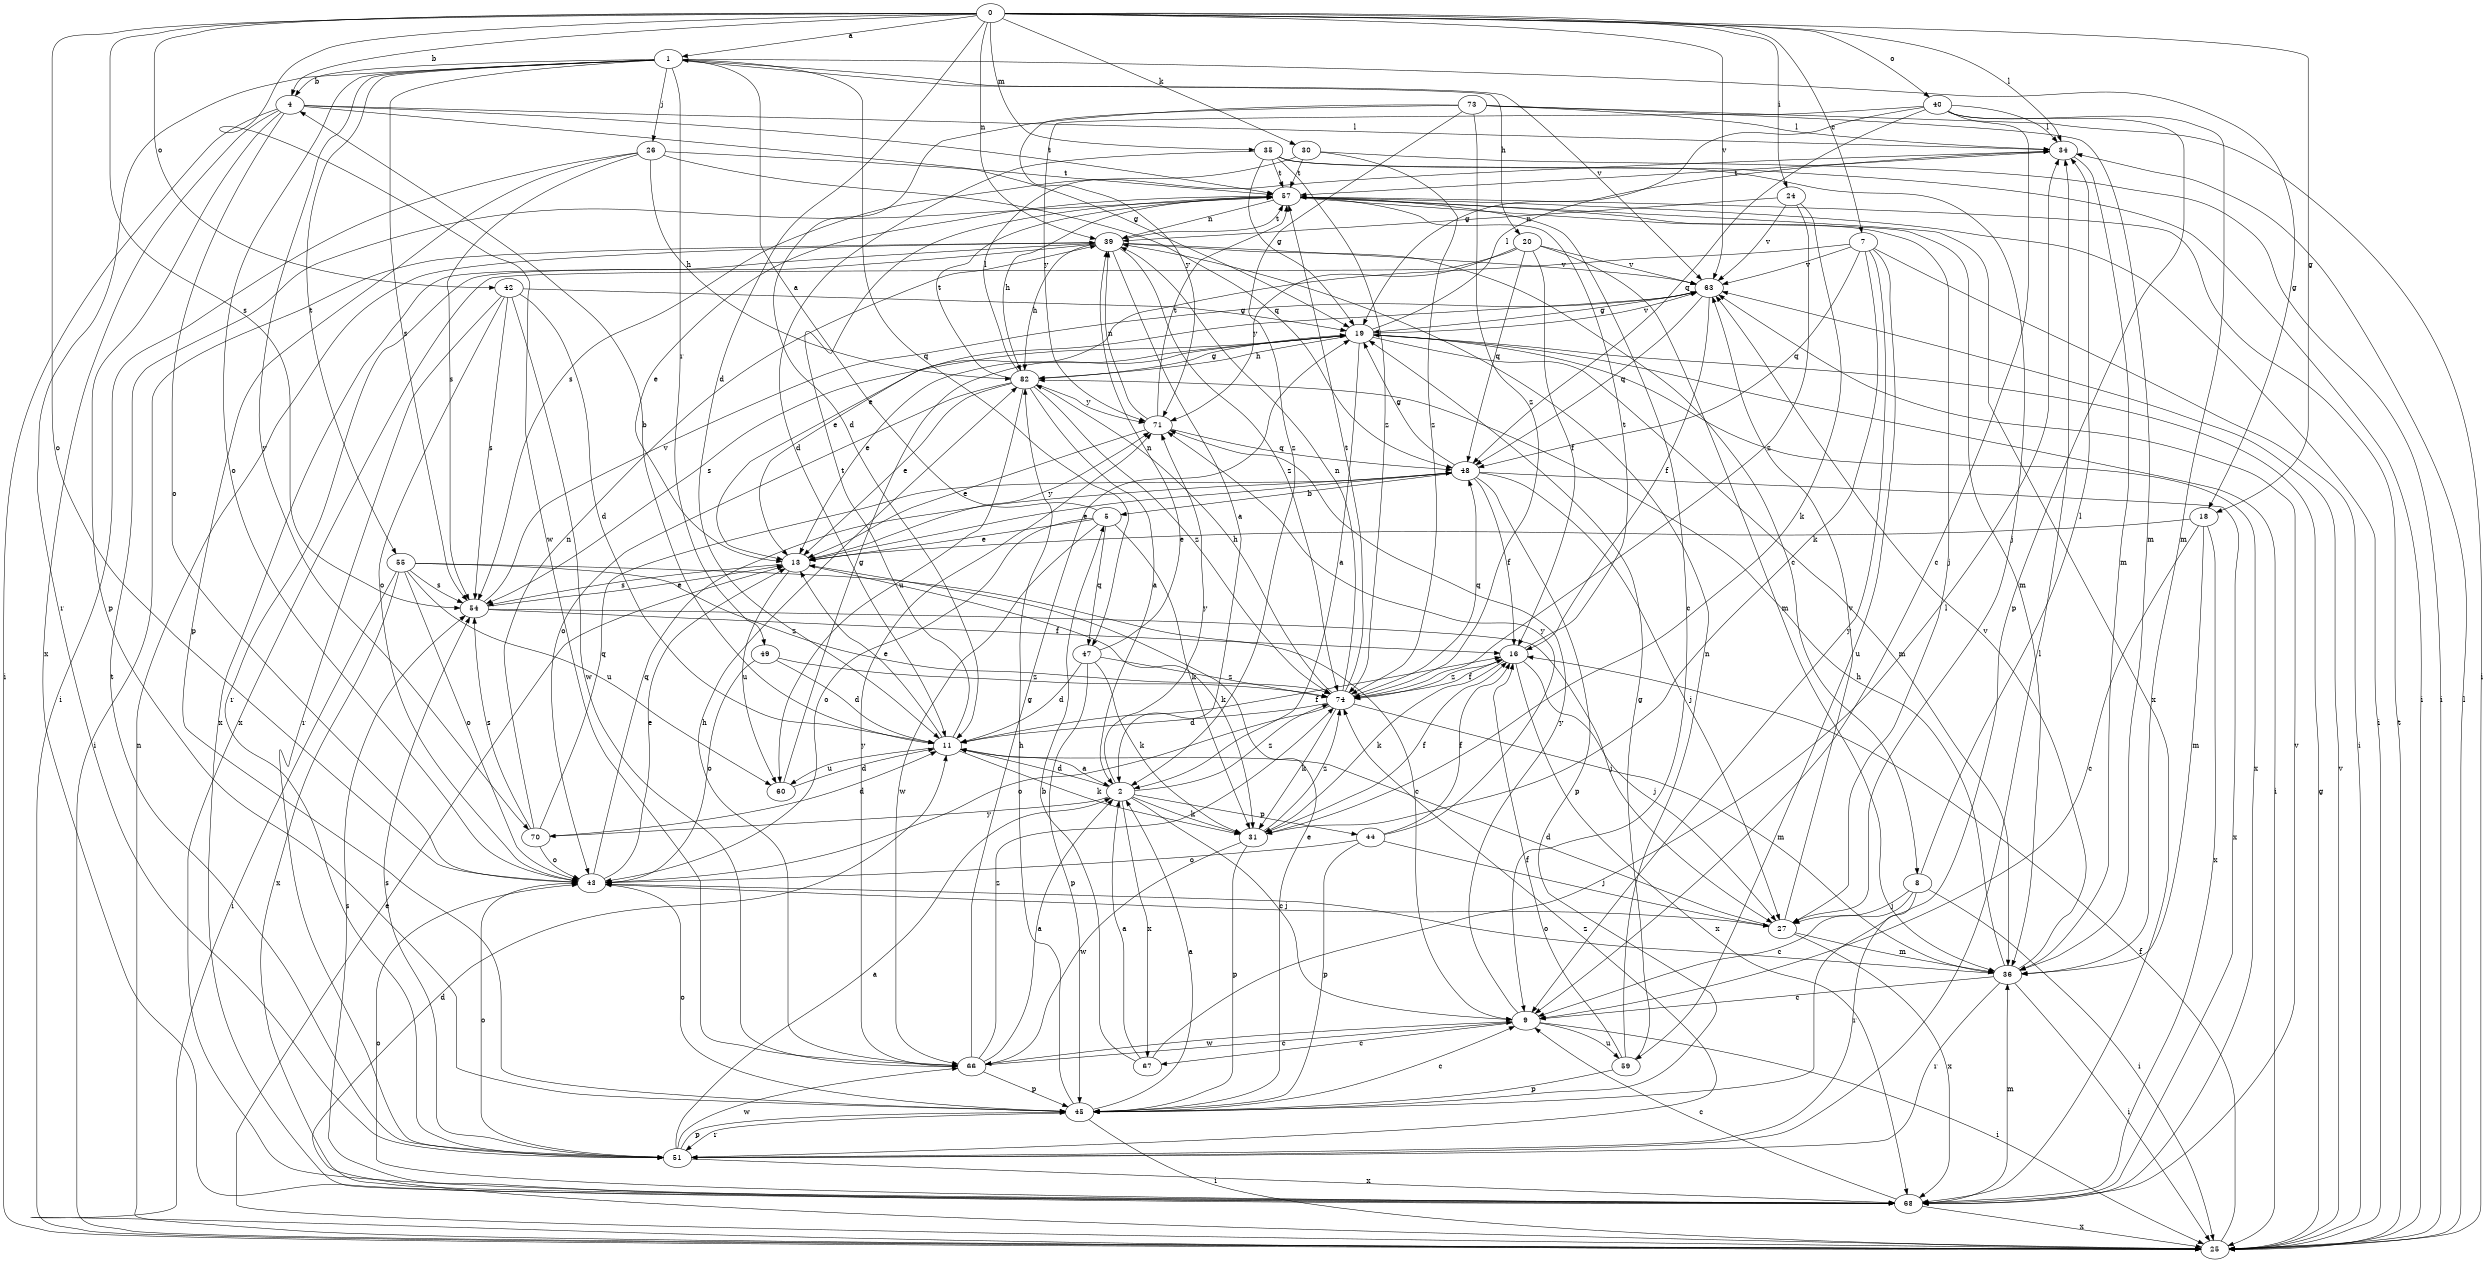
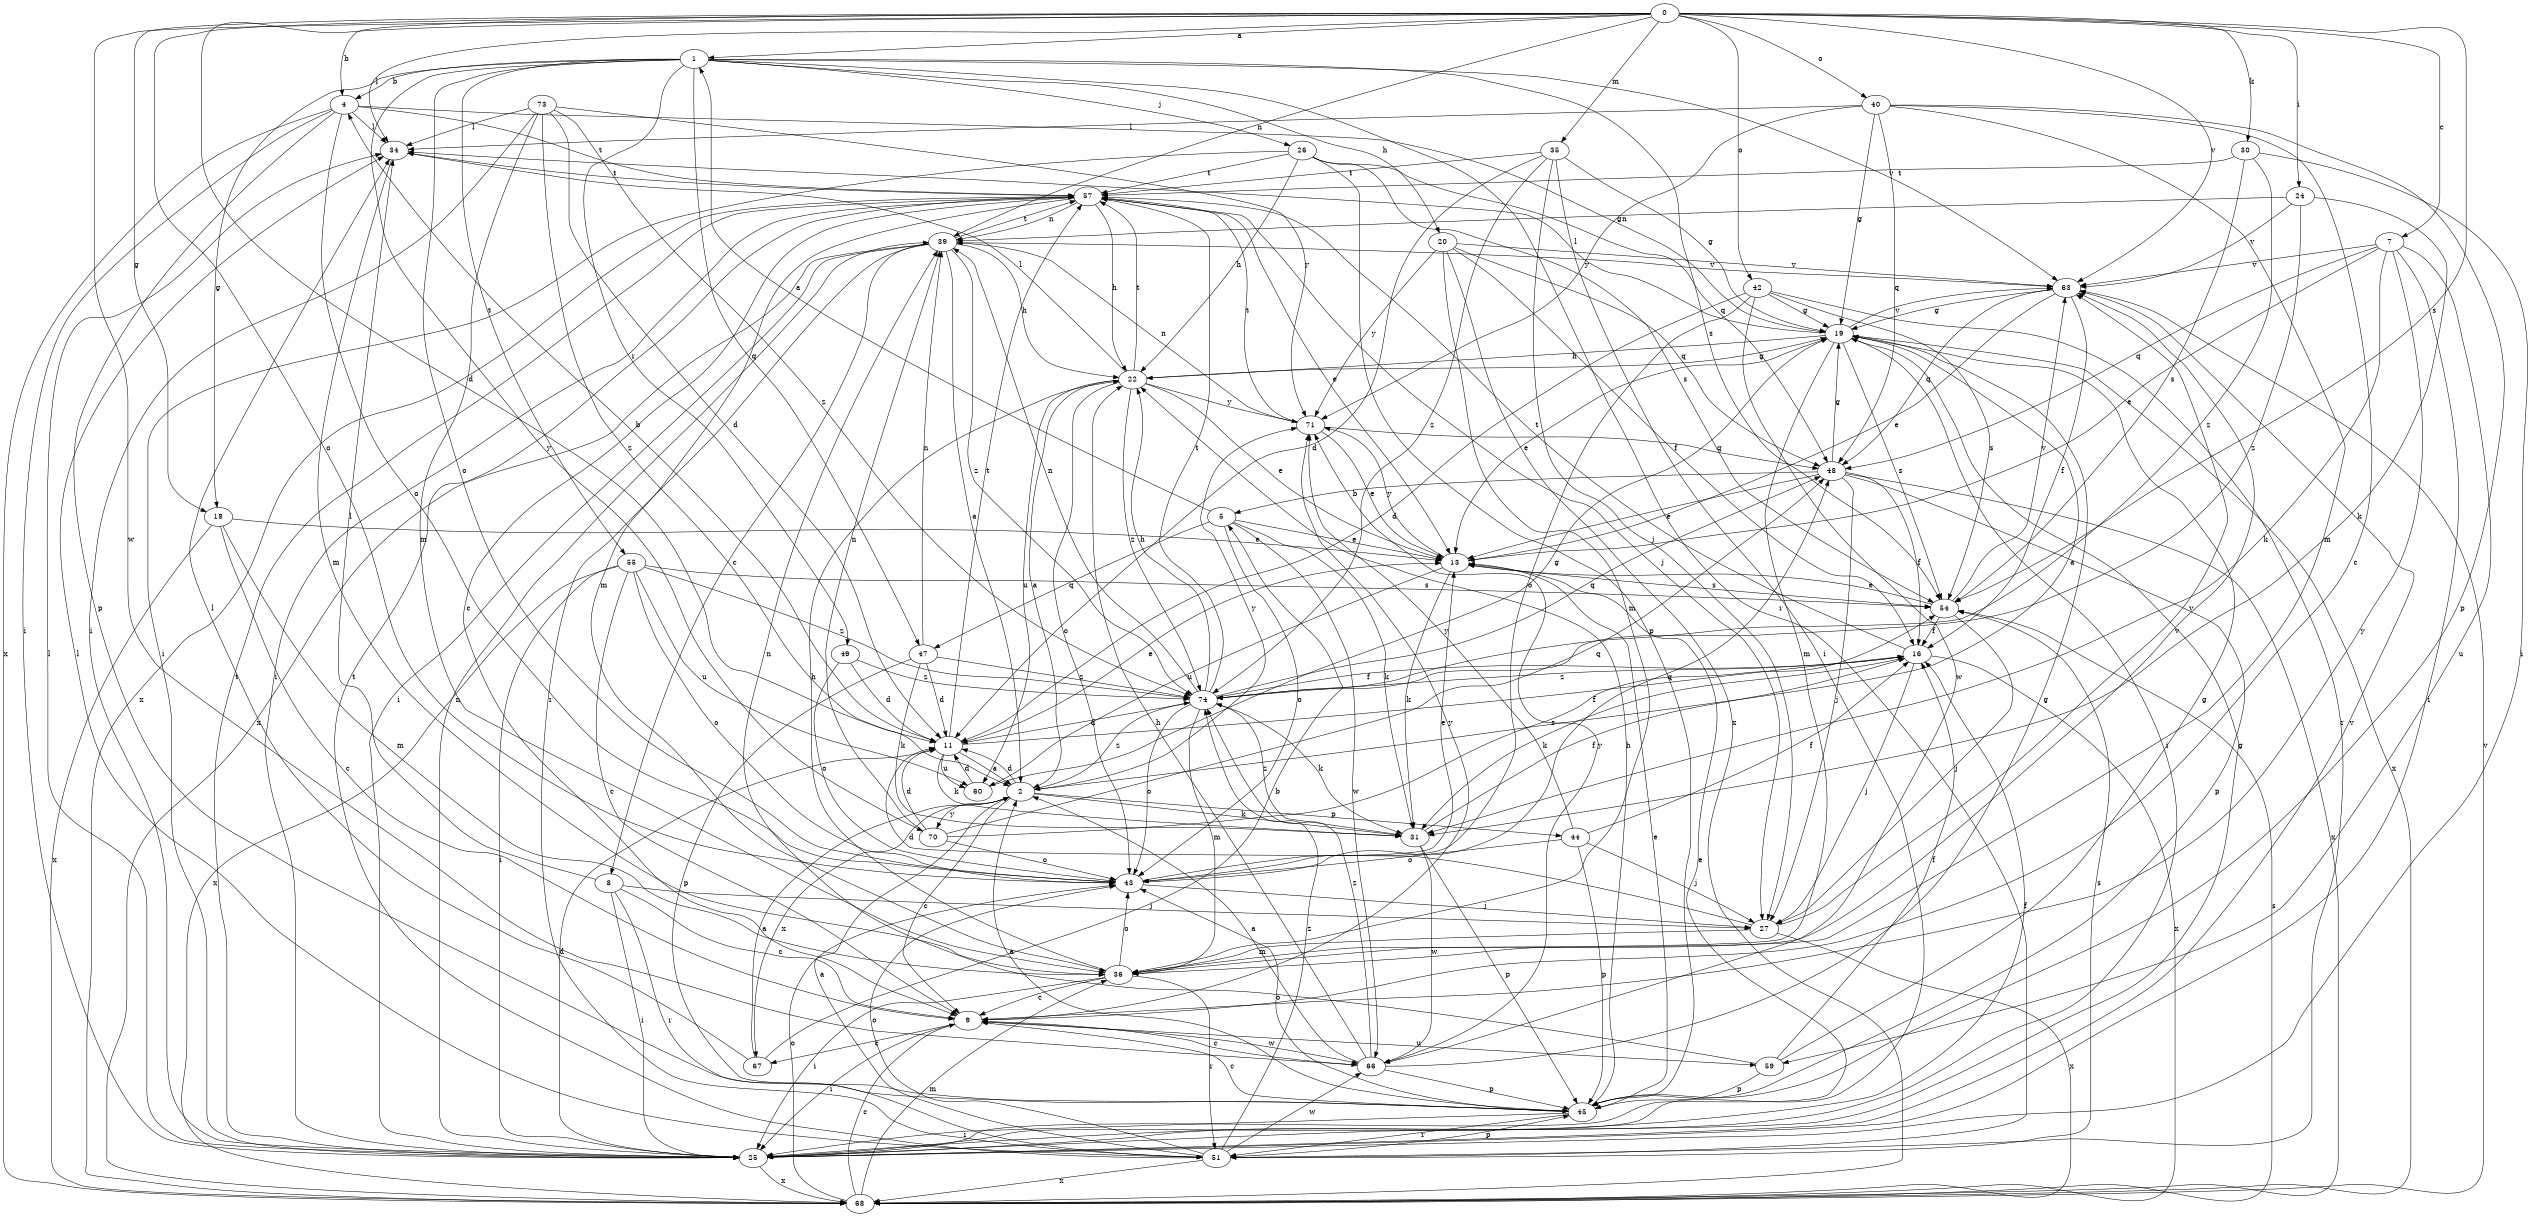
node "82": label "82" -> "22"
edge "68" -> "25": reversed
